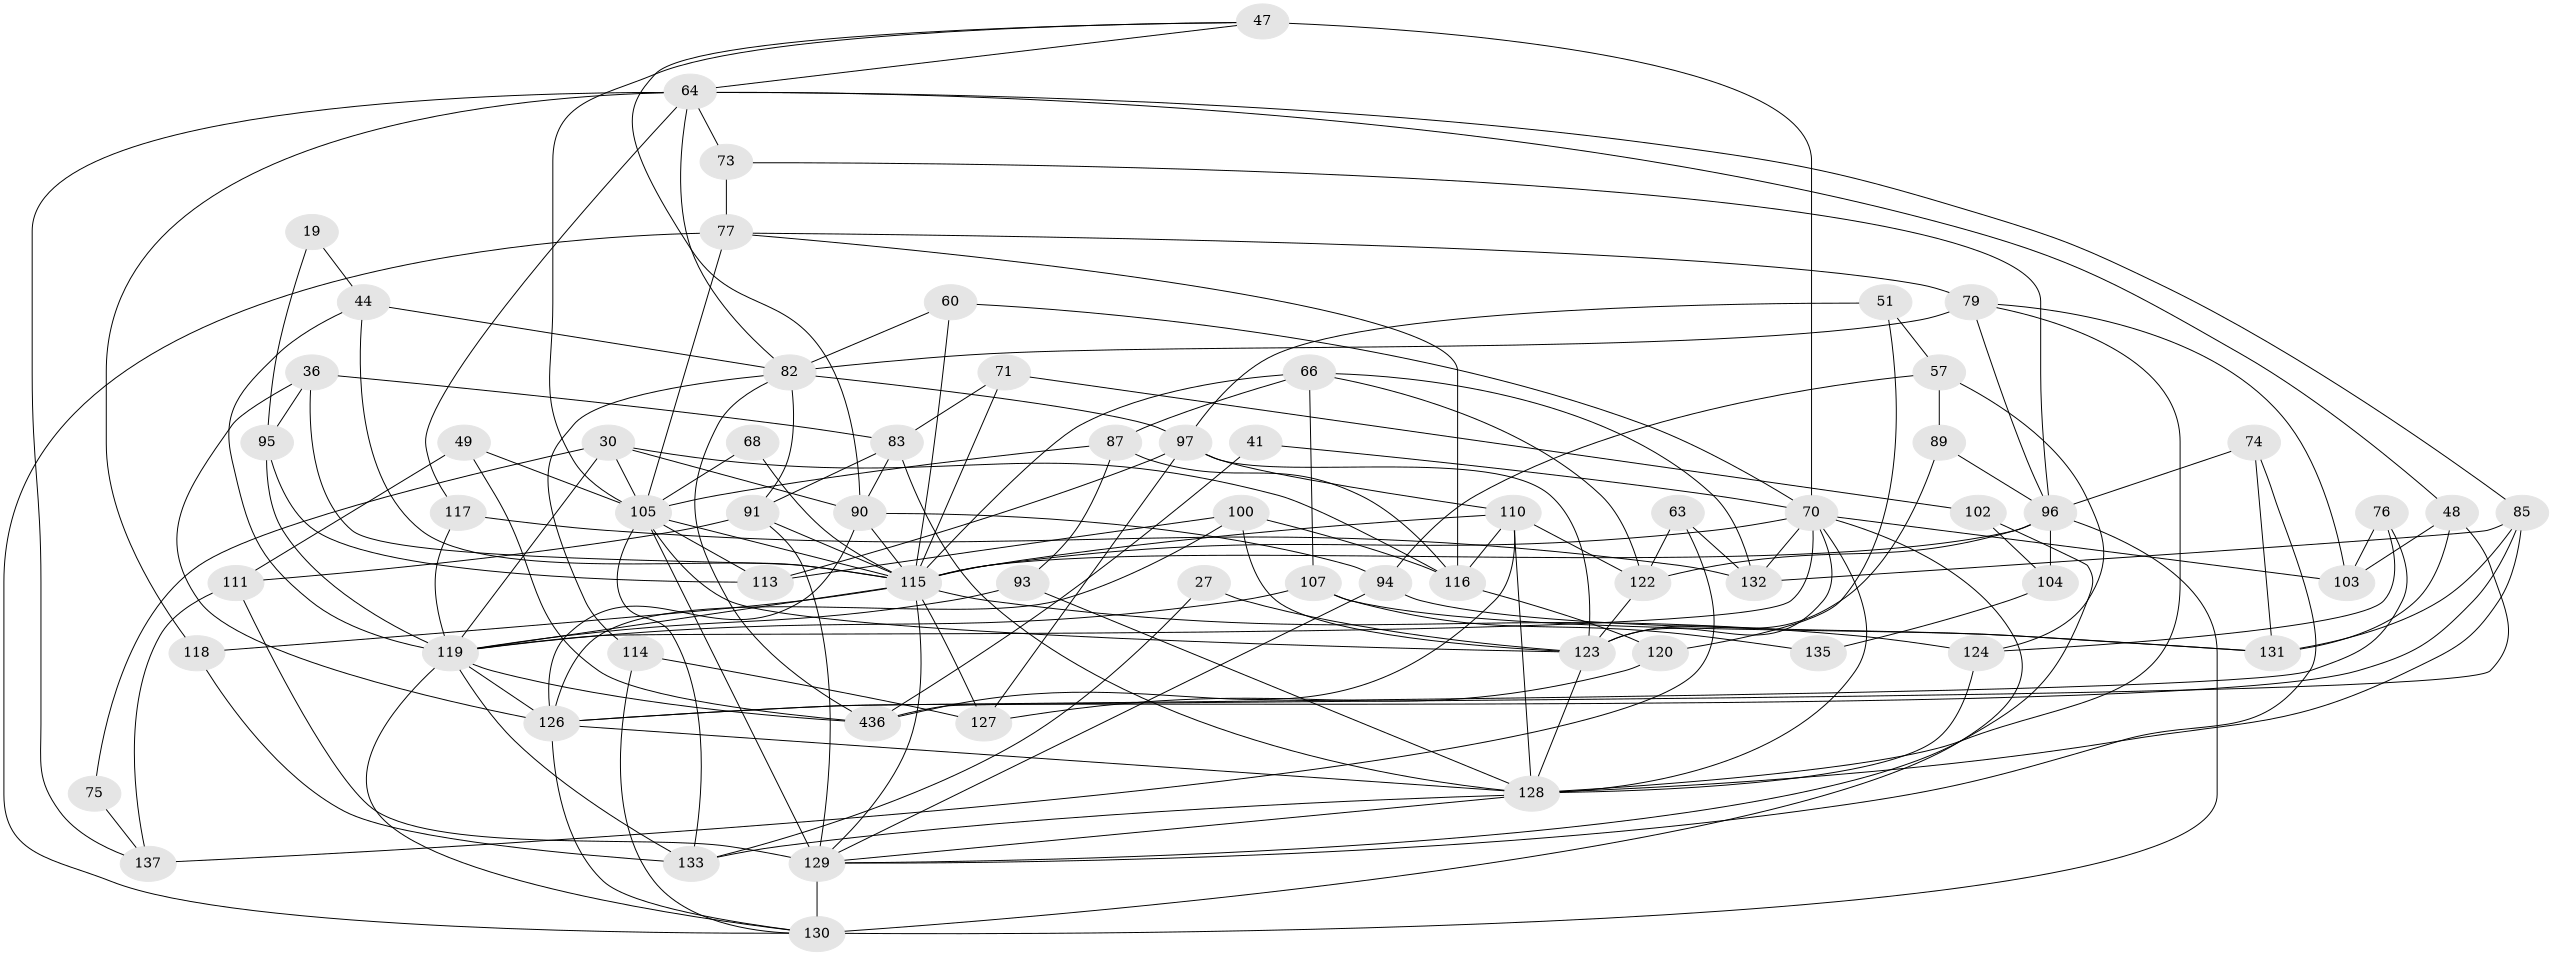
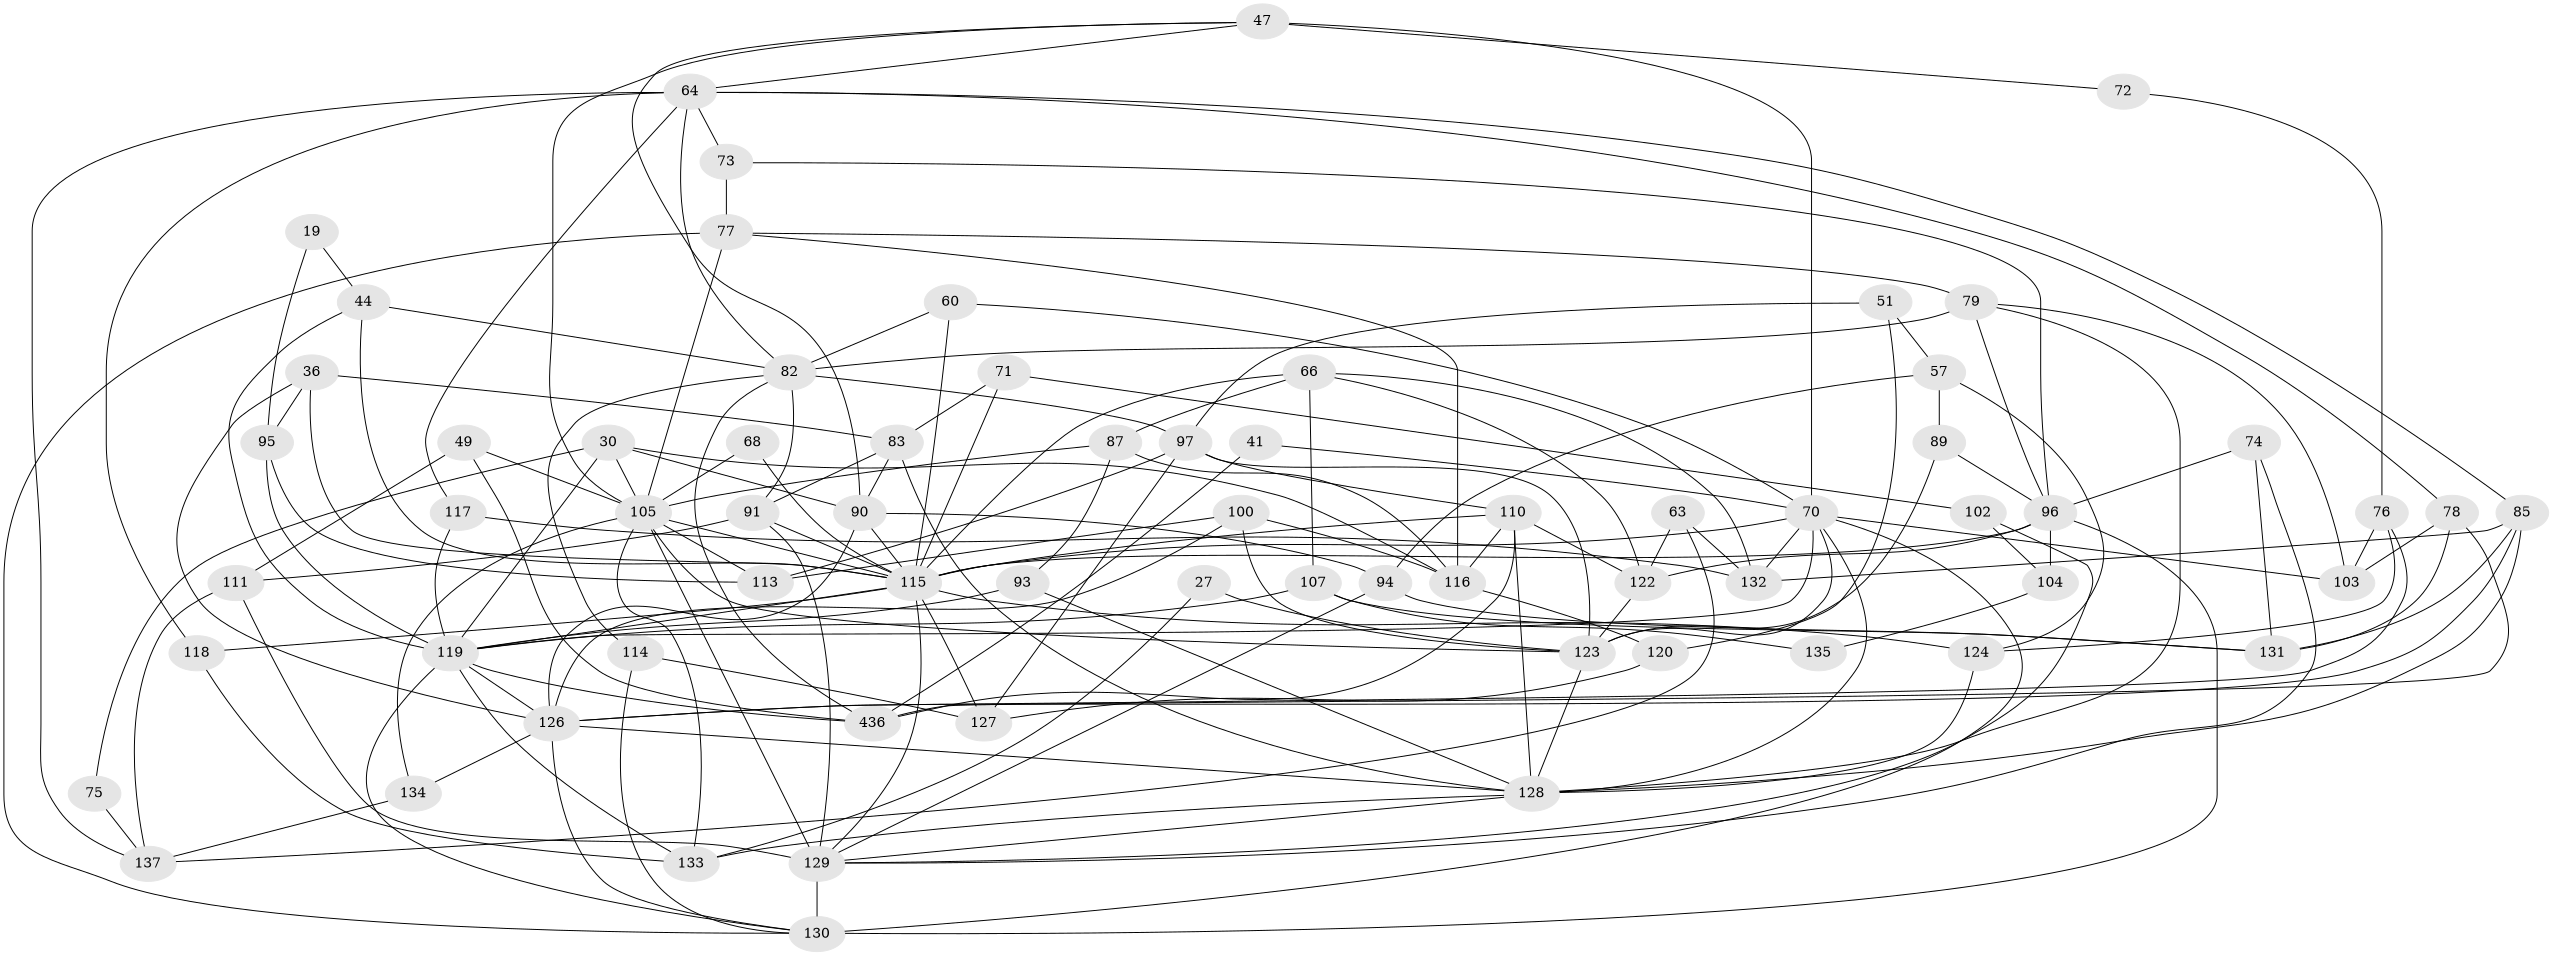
node "72": added
node "48": label "48" -> "78"
node "134": added
